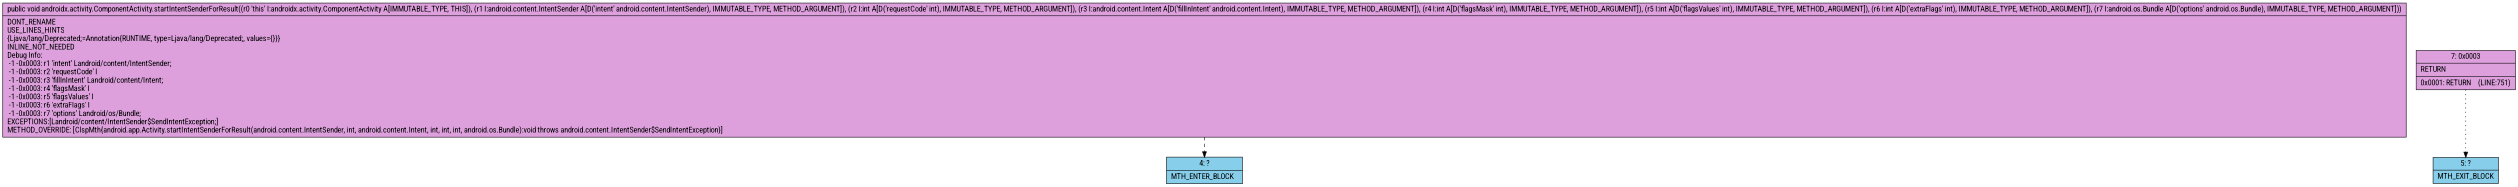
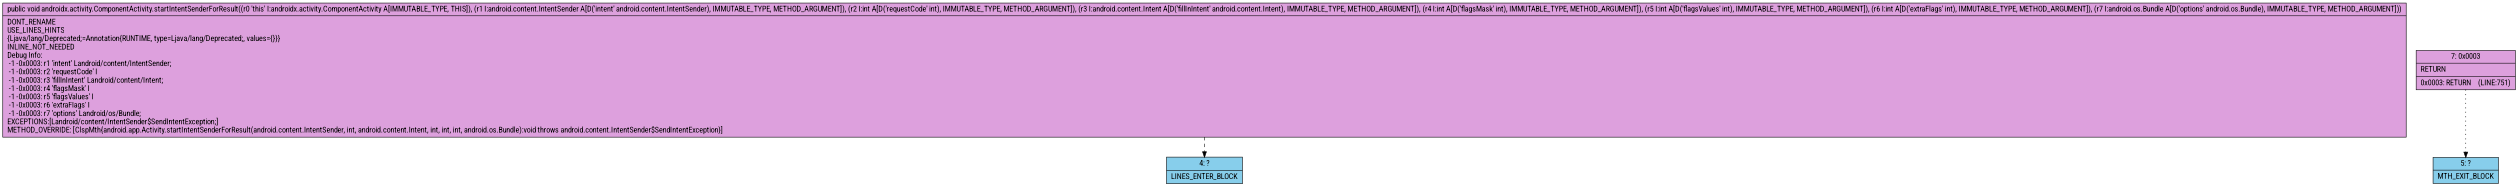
node "7: 0x0003": text "0x0001: RETURN    (LINE:751)" -> "0x0003: RETURN    (LINE:751)"
node "4: ?": text "MTH_ENTER_BLOCK" -> "LINES_ENTER_BLOCK"
